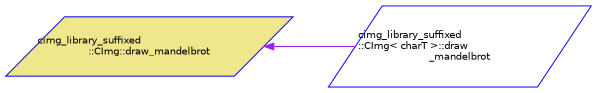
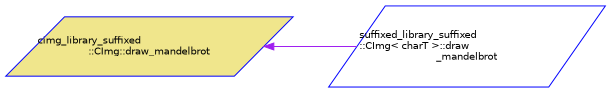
node "cimg_library_suffixed ::CImg< charT >::draw _mandelbrot": label "cimg_library_suffixed ::CImg< charT >::draw _mandelbrot" -> "suffixed_library_suffixed ::CImg< charT >::draw _mandelbrot"
